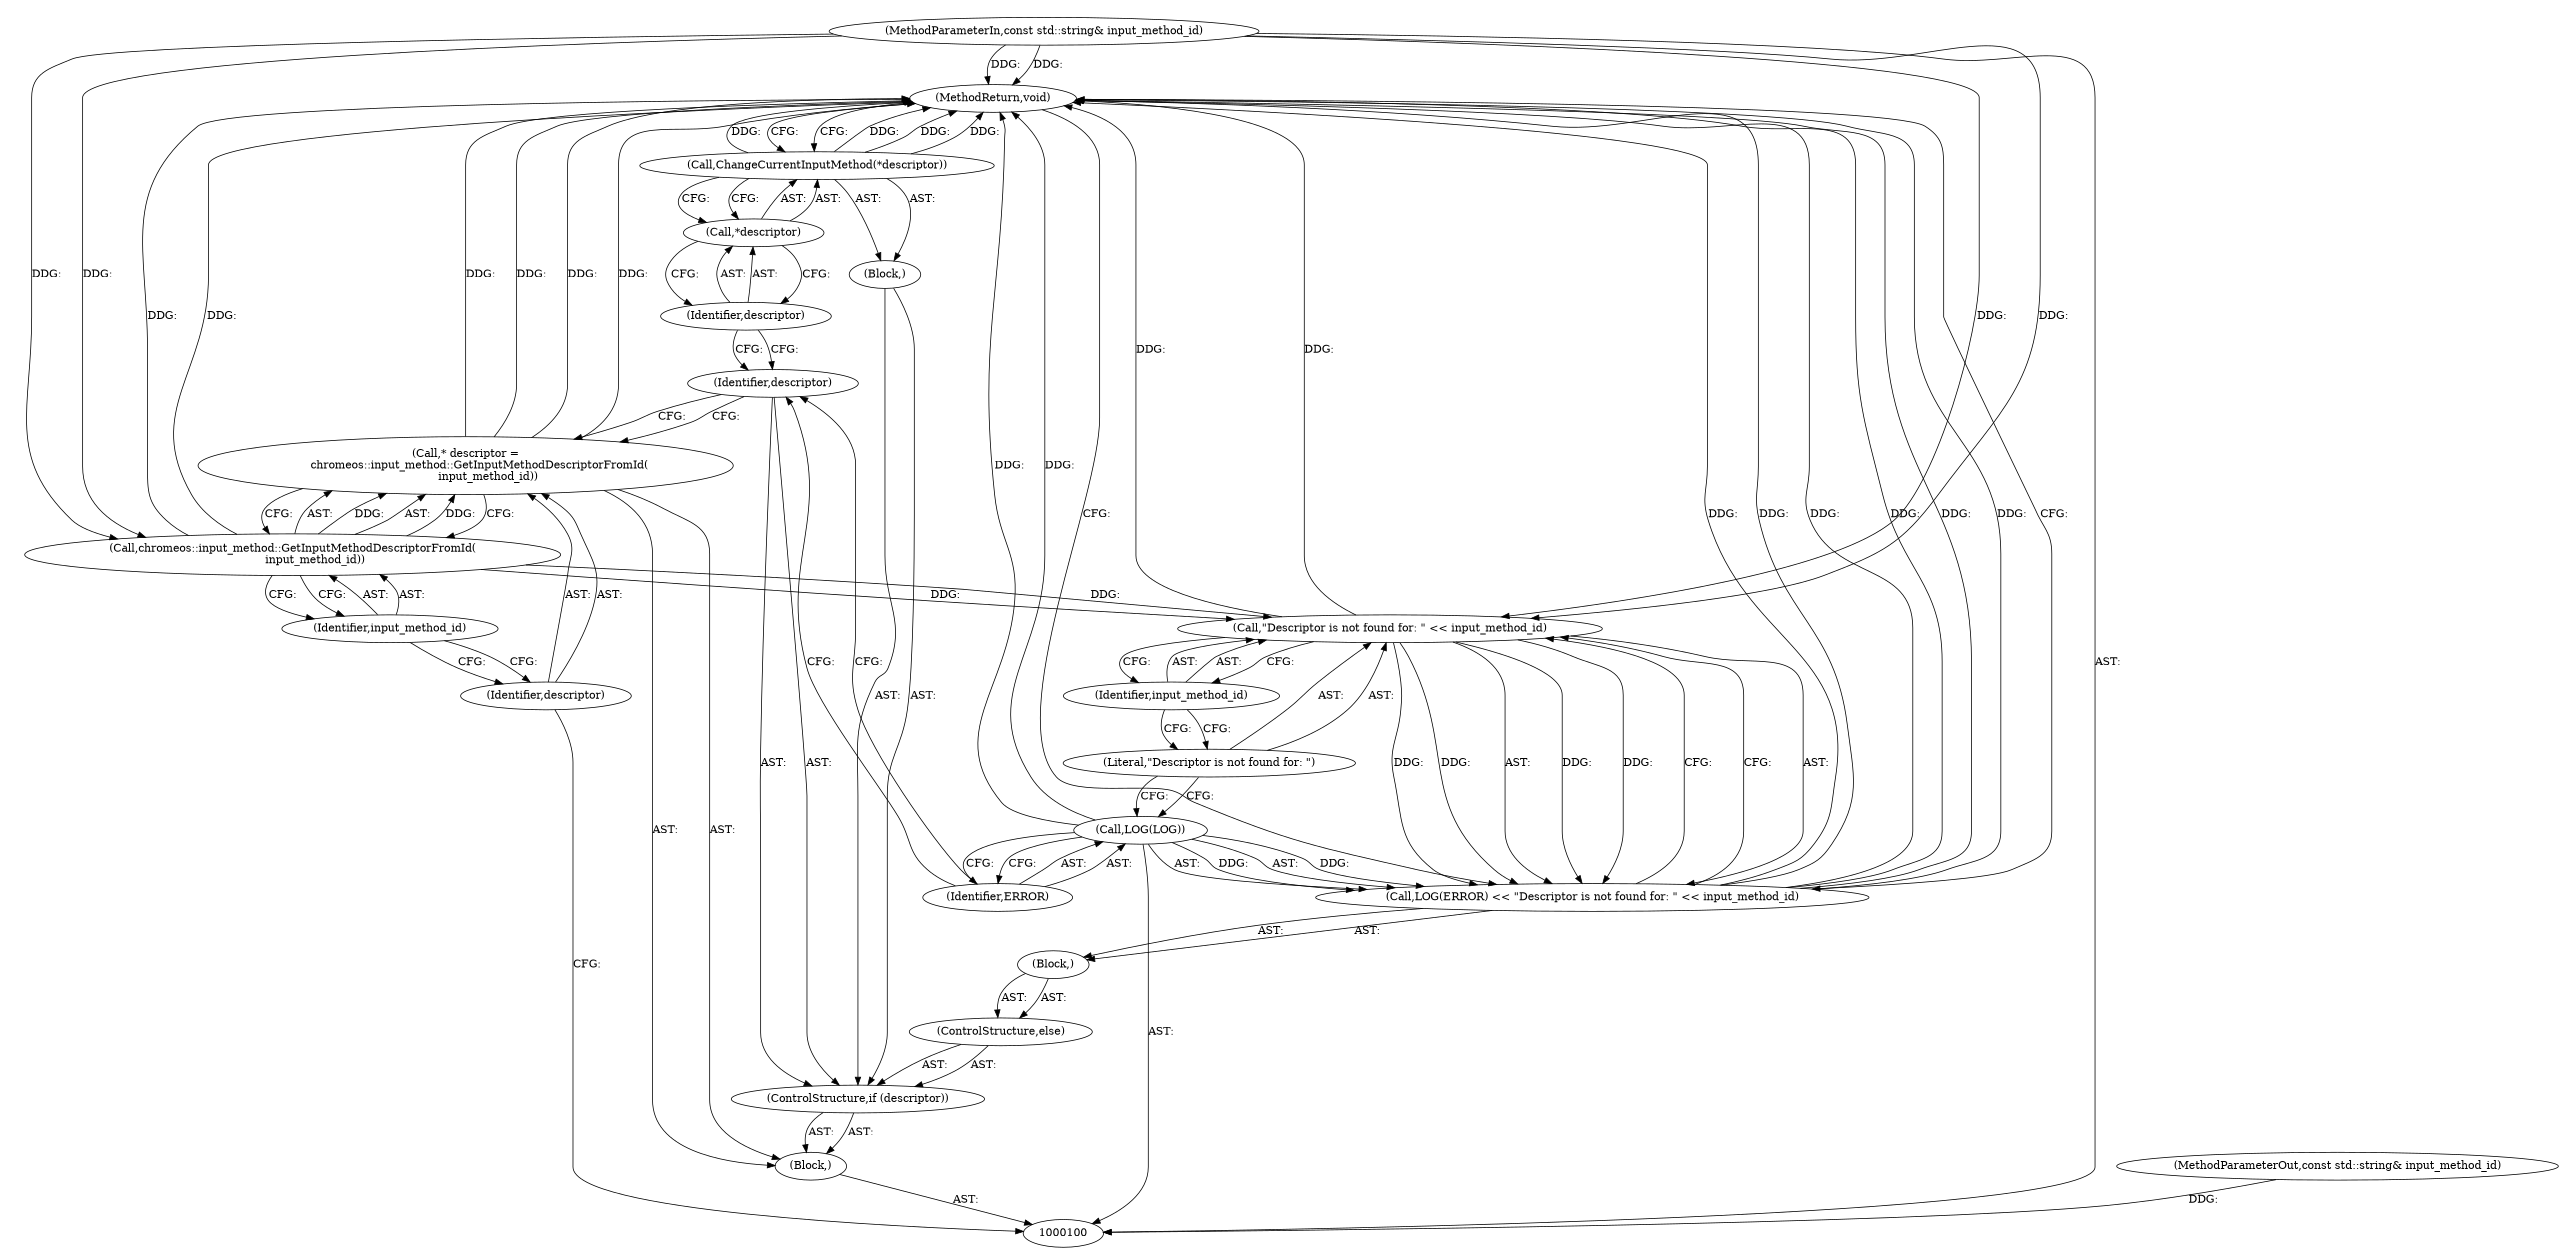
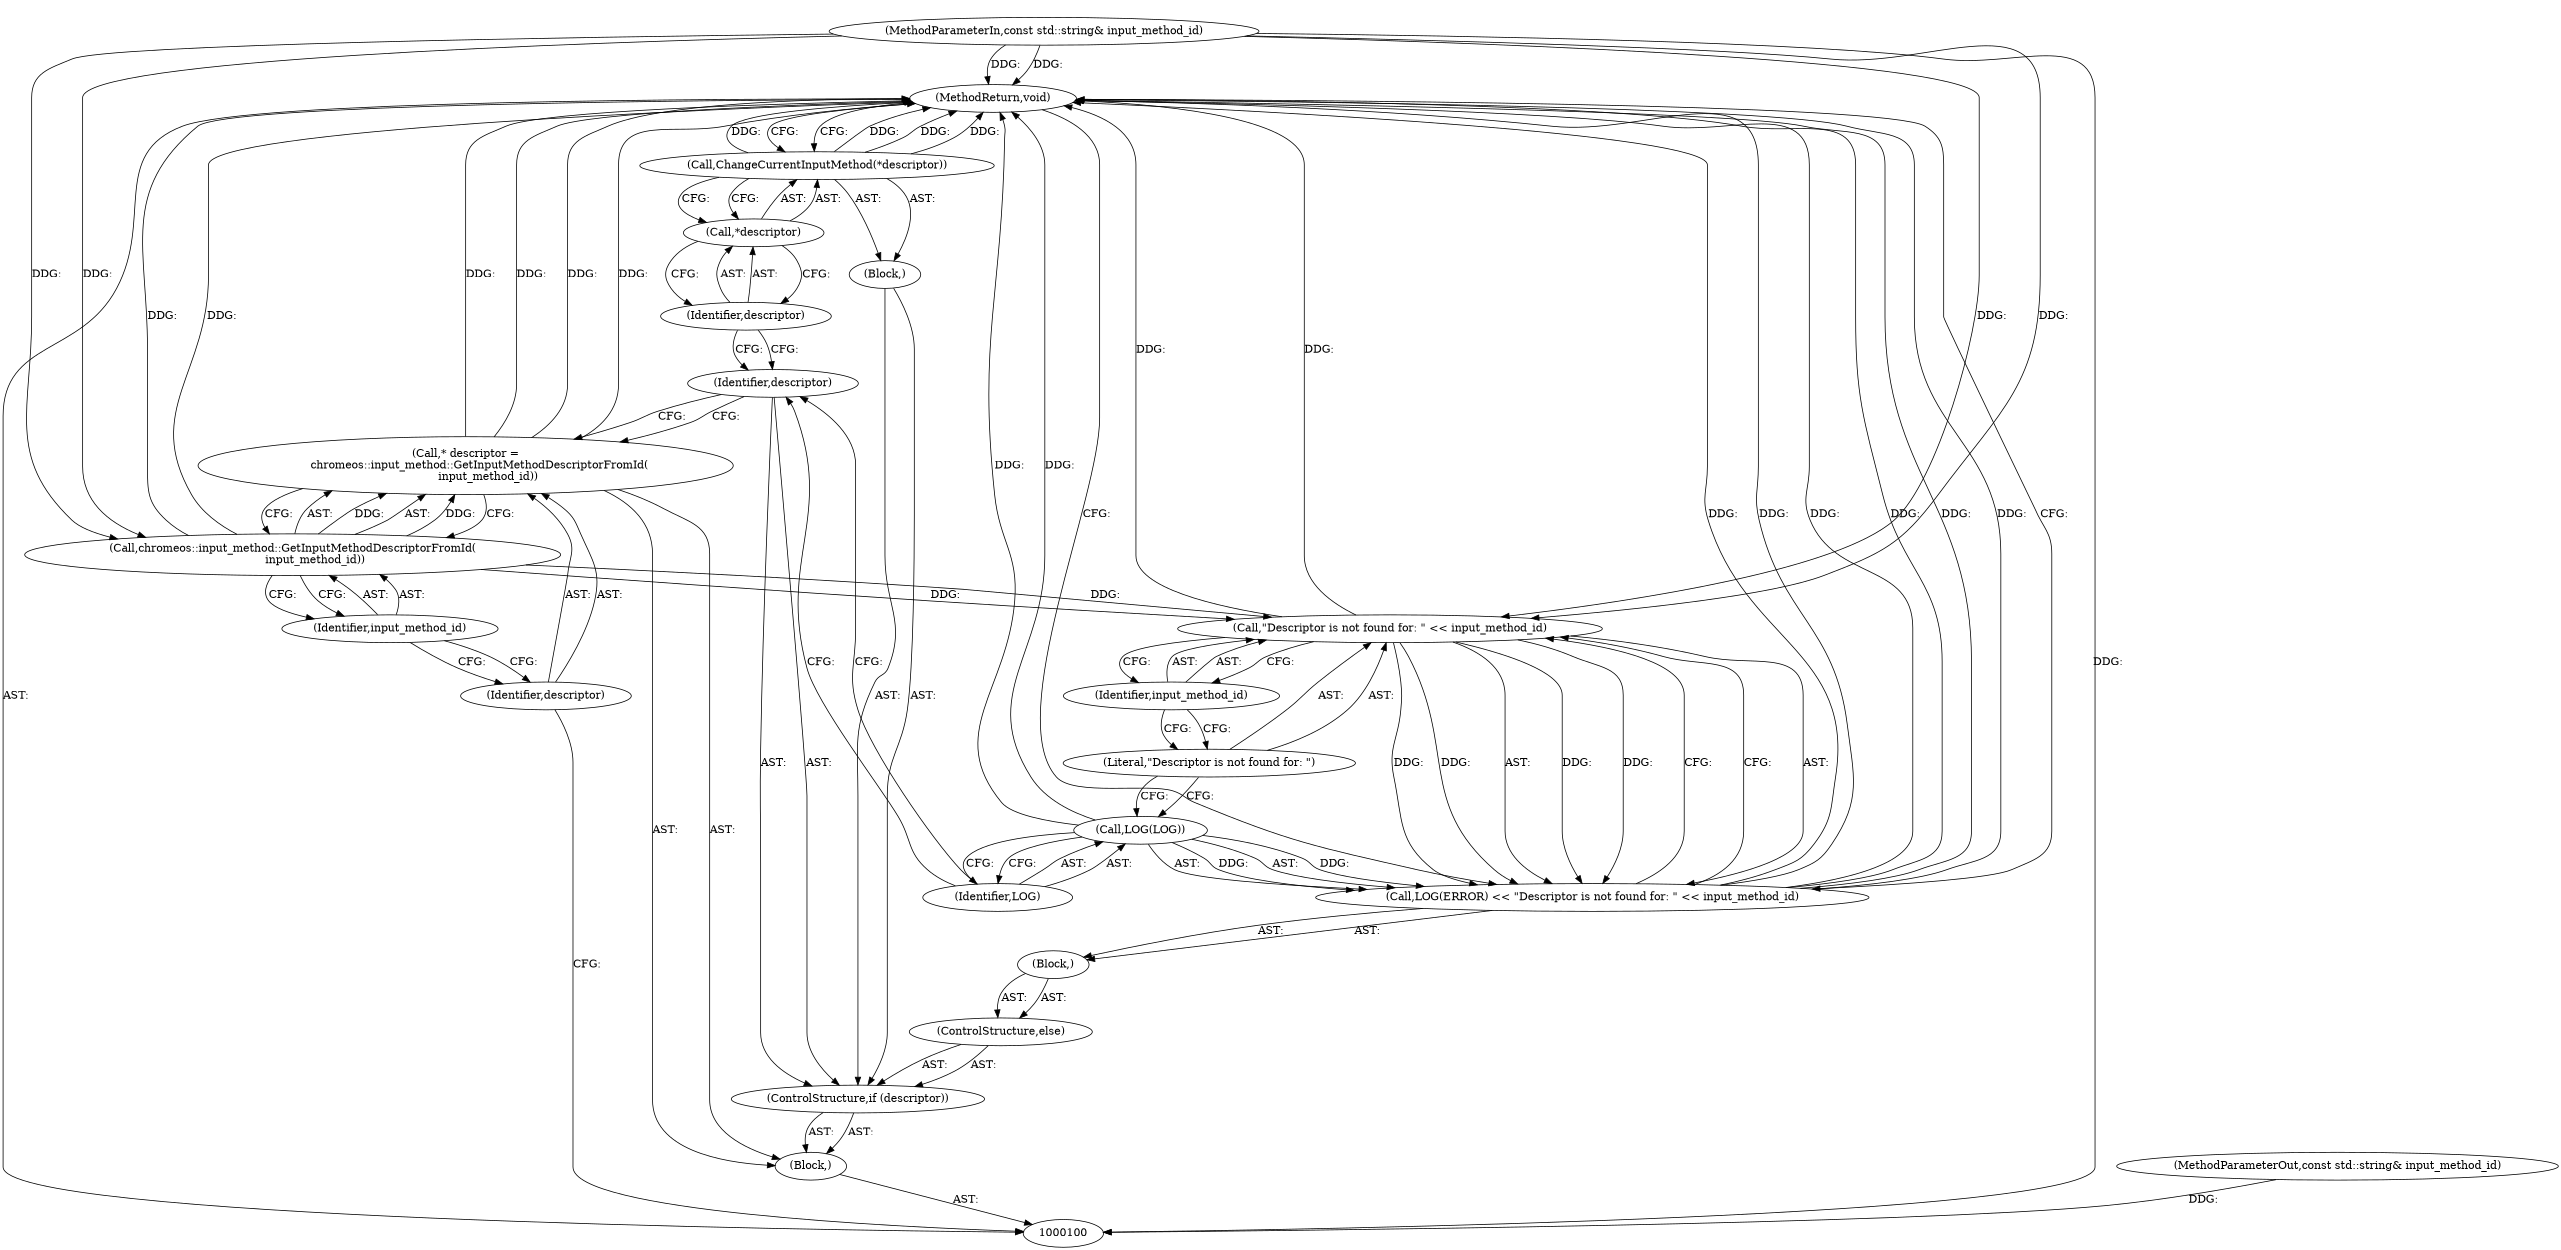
edge "(MethodParameterIn,const std::string& input_method_id)" -> "1000100": label "AST: " -> "DDG: "
node "(Identifier,ERROR)": label "(Identifier,ERROR)" -> "(Identifier,LOG)"
edge "(Call,LOG(LOG))" -> "1000100": now "(MethodReturn,void)" -> "1000100"
